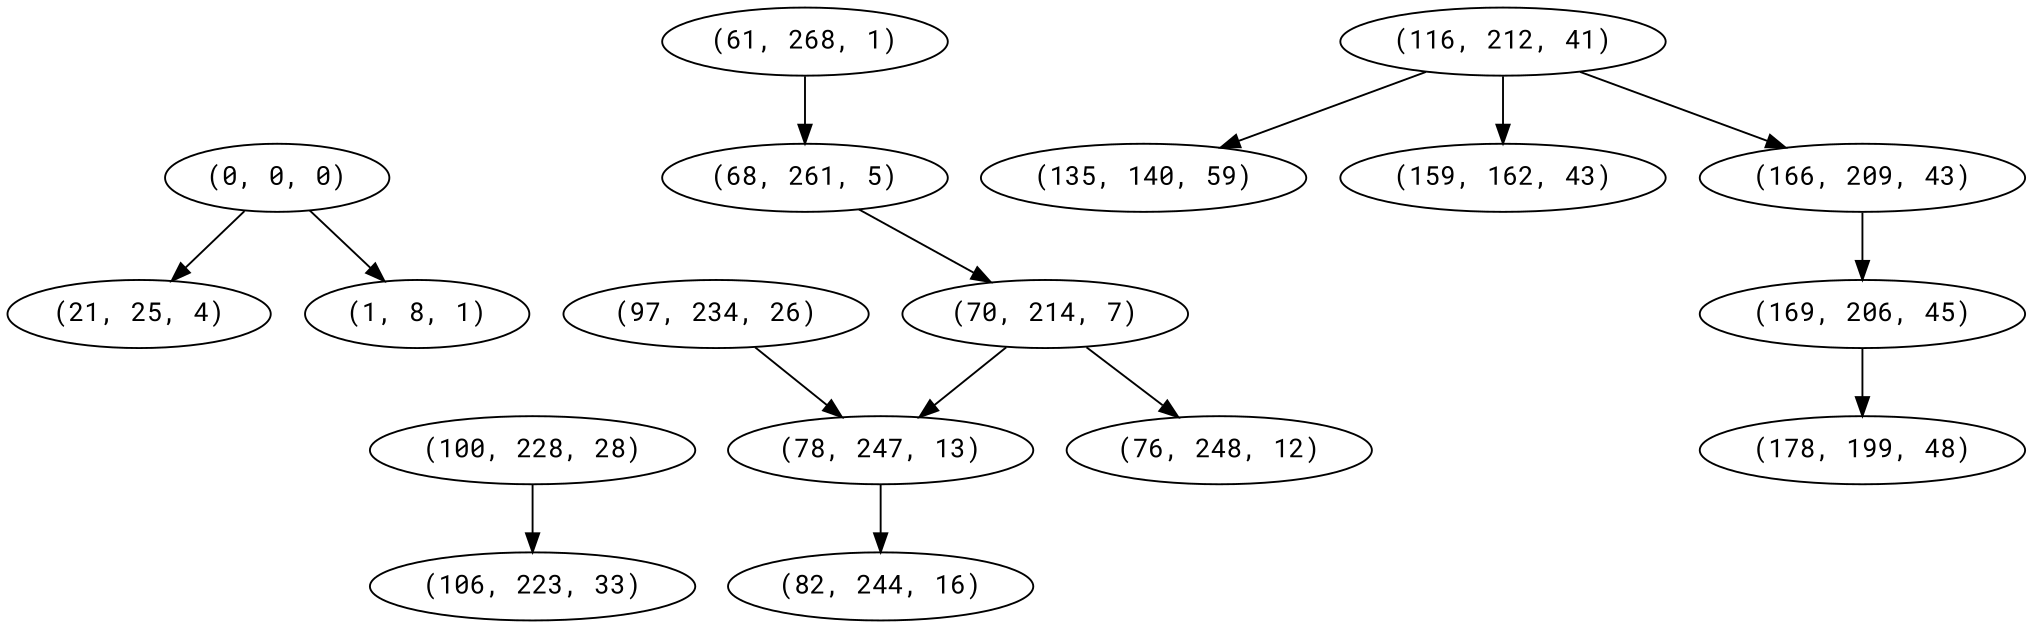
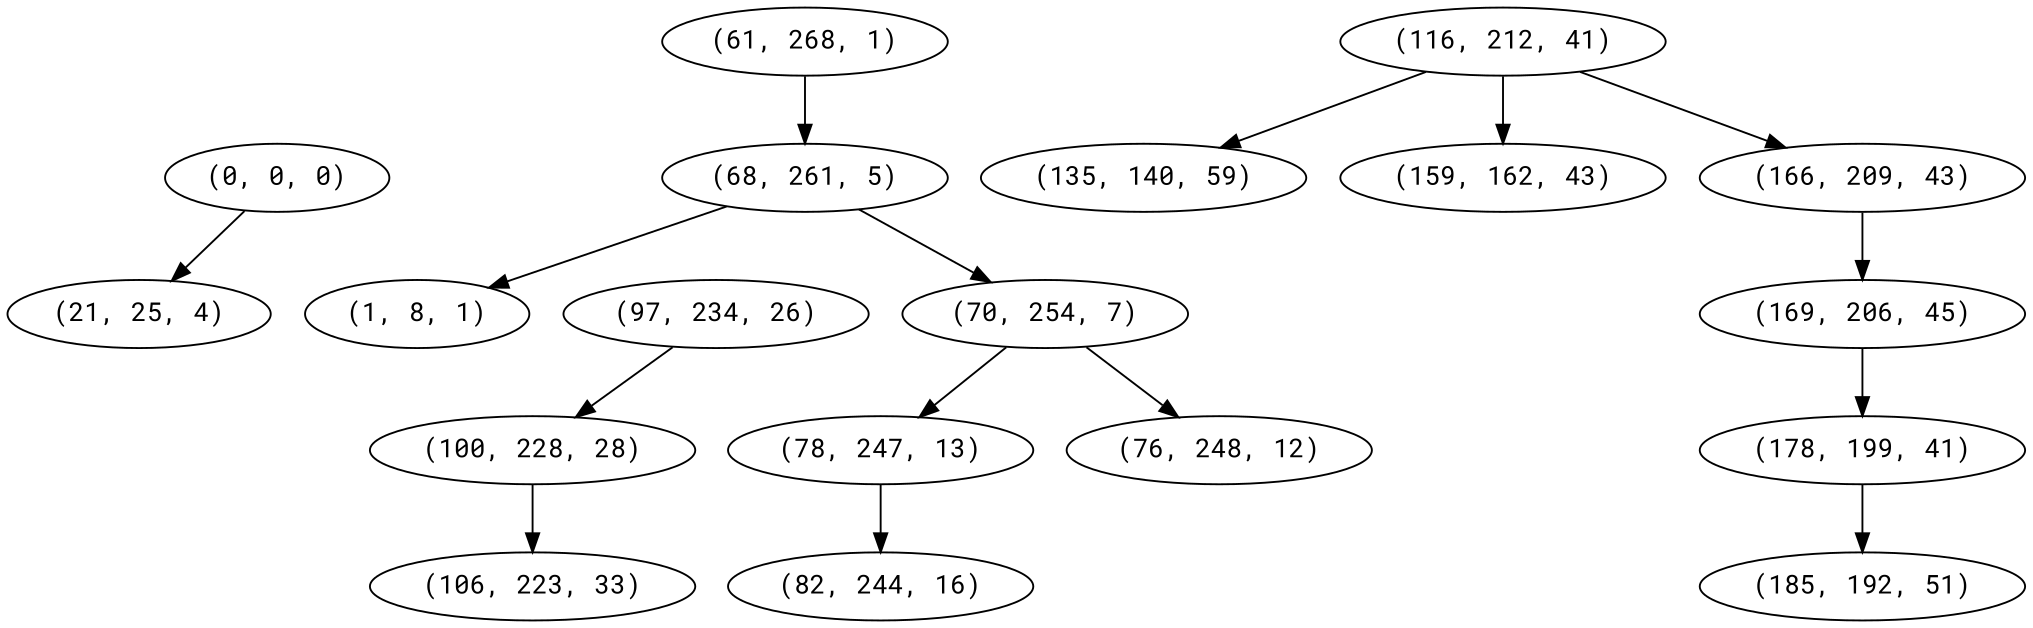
edge "(0, 0, 0)" -> "(1, 8, 1)": now "(68, 261, 5)" -> "(1, 8, 1)"
node "(70, 214, 7)": label "(70, 214, 7)" -> "(70, 254, 7)"
edge "(97, 234, 26)" -> "(78, 247, 13)": now "(97, 234, 26)" -> "(100, 228, 28)"
node "(178, 199, 48)": label "(178, 199, 48)" -> "(178, 199, 41)"
node "(185, 192, 51)": added
